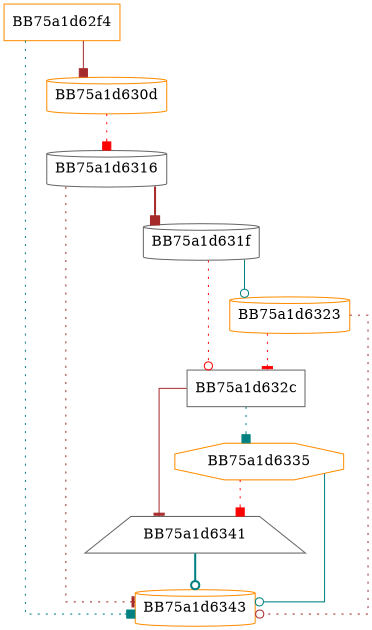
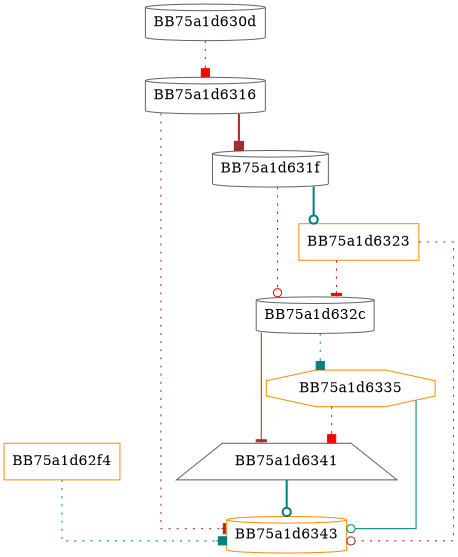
edge "BB75a1d62f4" -> "BB75a1d630d": removed
node "BB75a1d630d": color darkorange -> gray40
edge "BB75a1d631f" -> "BB75a1d6323": style solid -> bold
node "BB75a1d6323": shape cylinder -> box
node "BB75a1d632c": shape box -> cylinder
